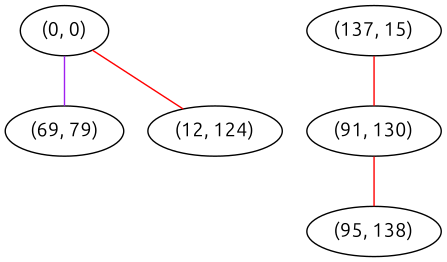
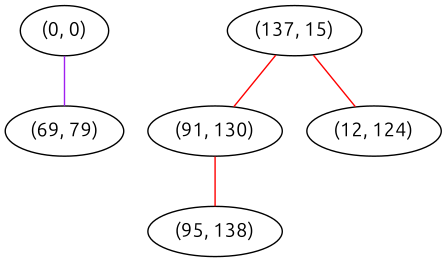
edge "(0, 0)" -- "(12, 124)": now "(137, 15)" -- "(12, 124)"
